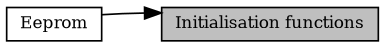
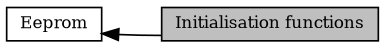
edge "Eeprom" -> "Initialisation functions": reversed
